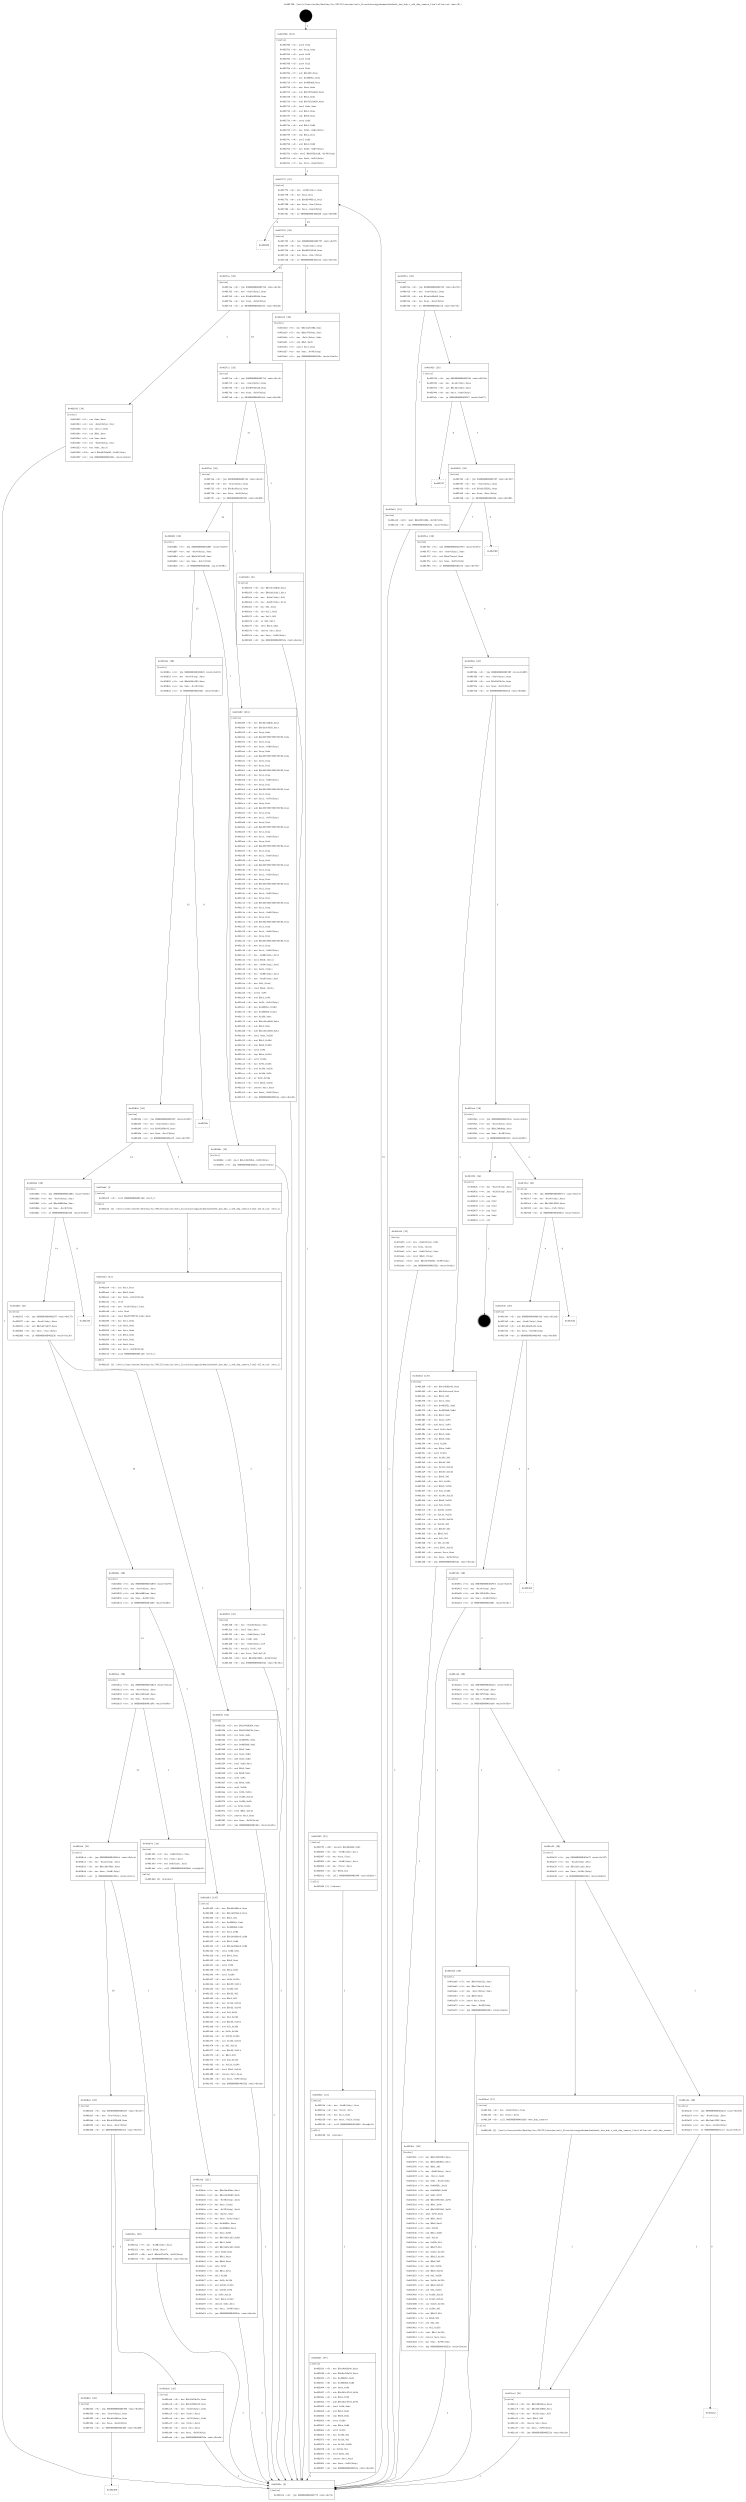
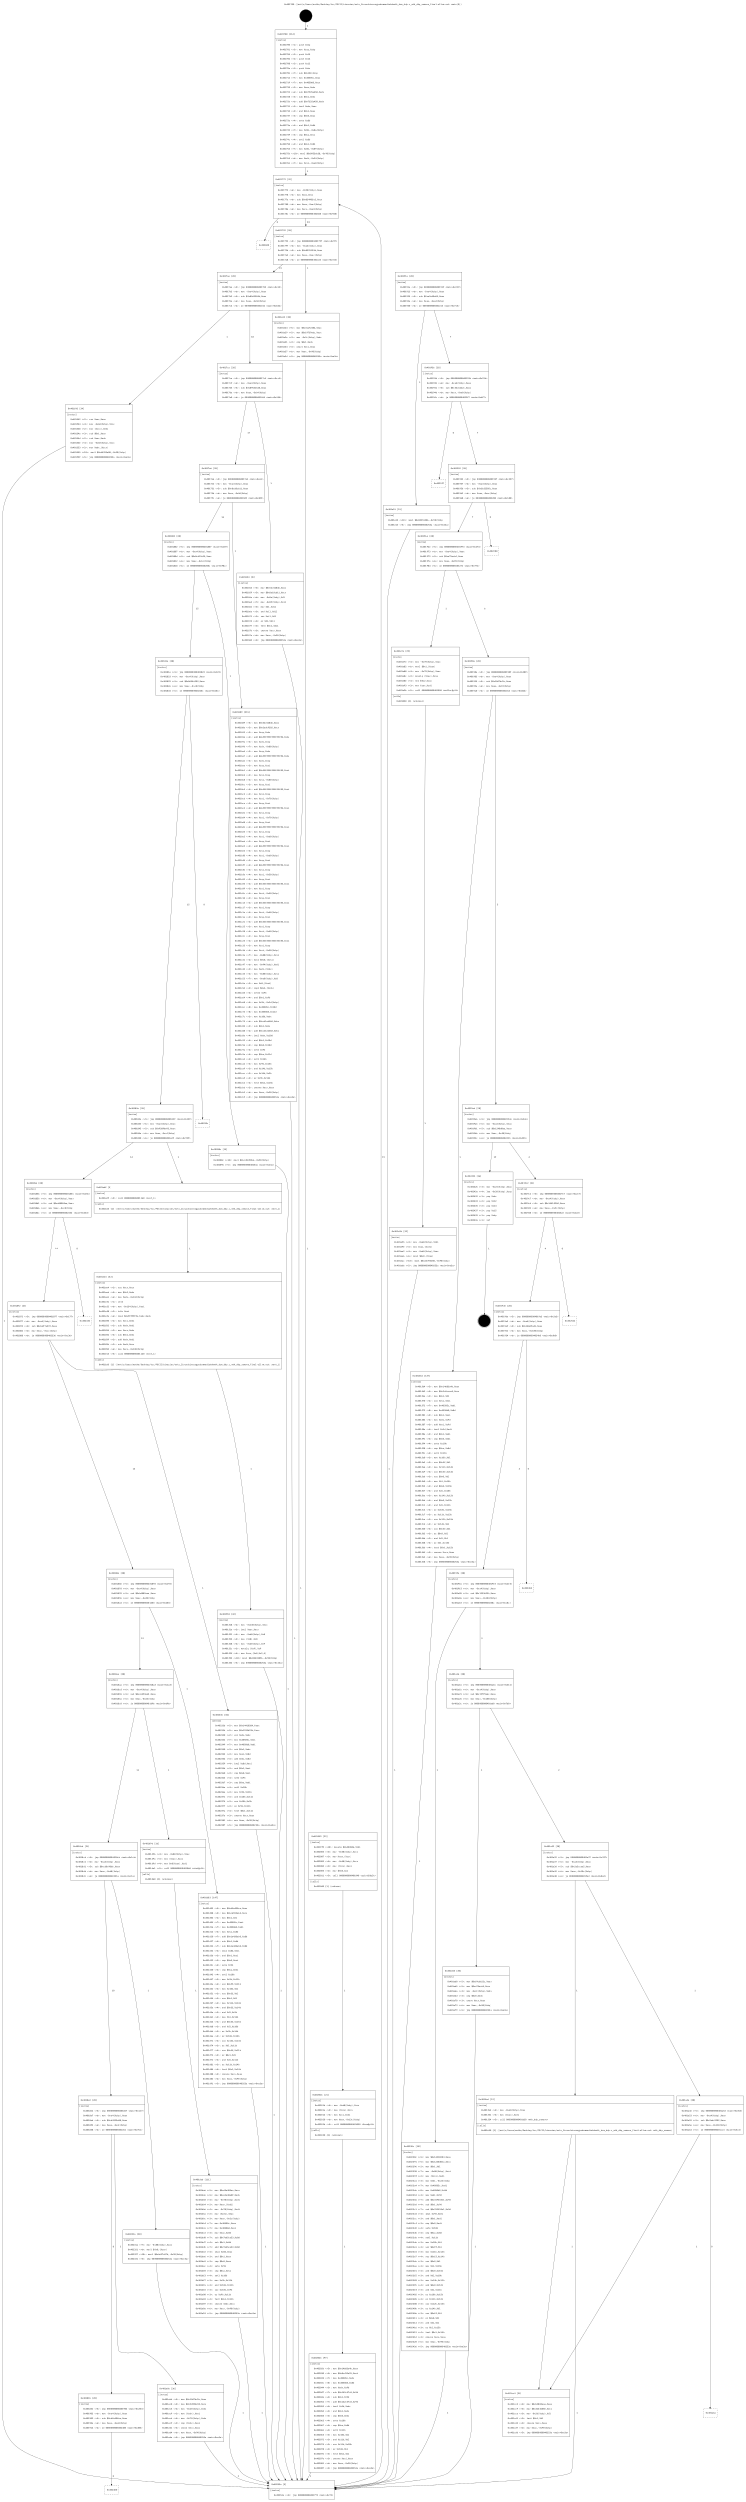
node "0x401e7e [29]": added
edge "0x401cc4 [30]" -> "0x40253a [5]": now "0x401fed [12]" -> "0x40253a [5]"
